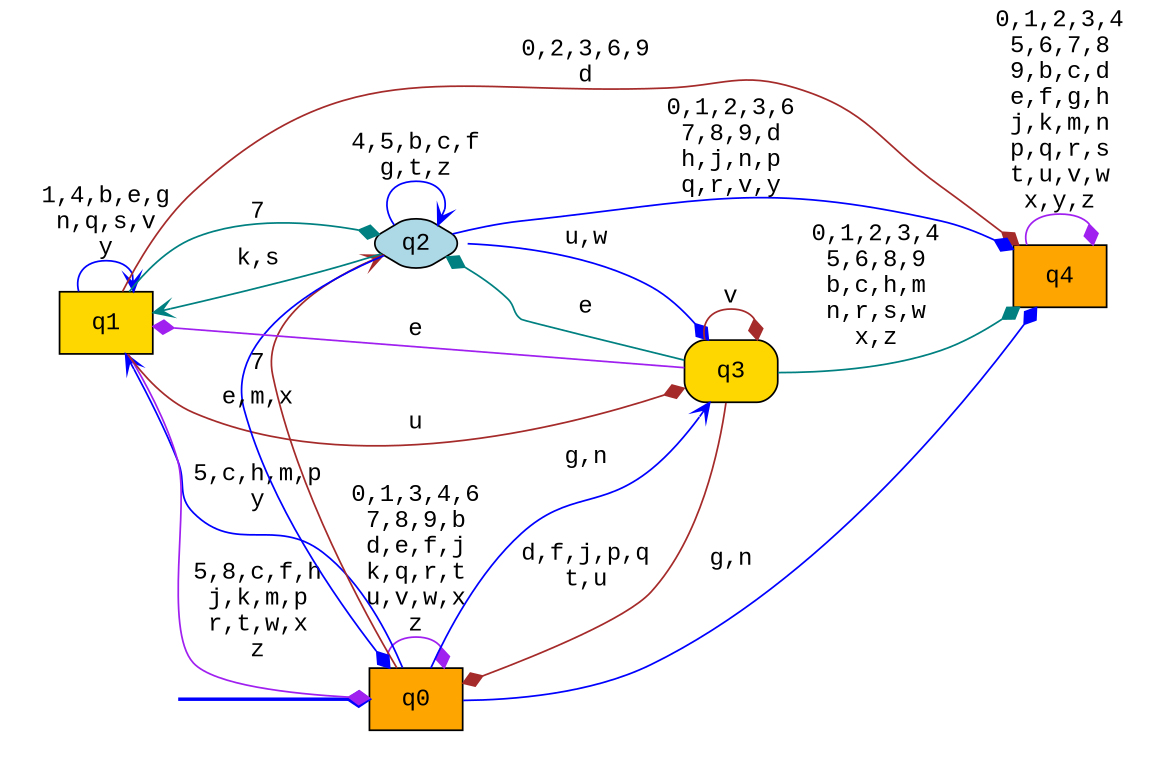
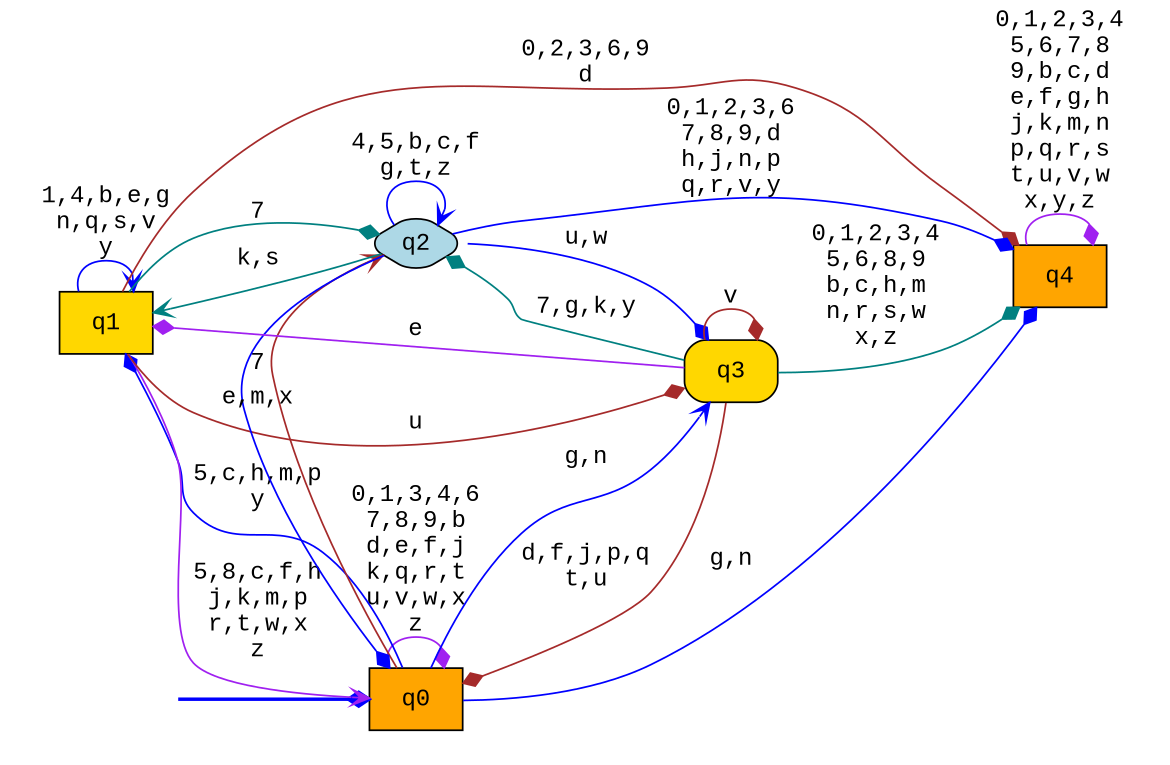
edge "q3" -> "q2": label "e" -> "7,g,k,y"
edge "q0" -> "q1": arrowhead vee -> diamond
edge "q1" -> "q0": arrowhead diamond -> vee
